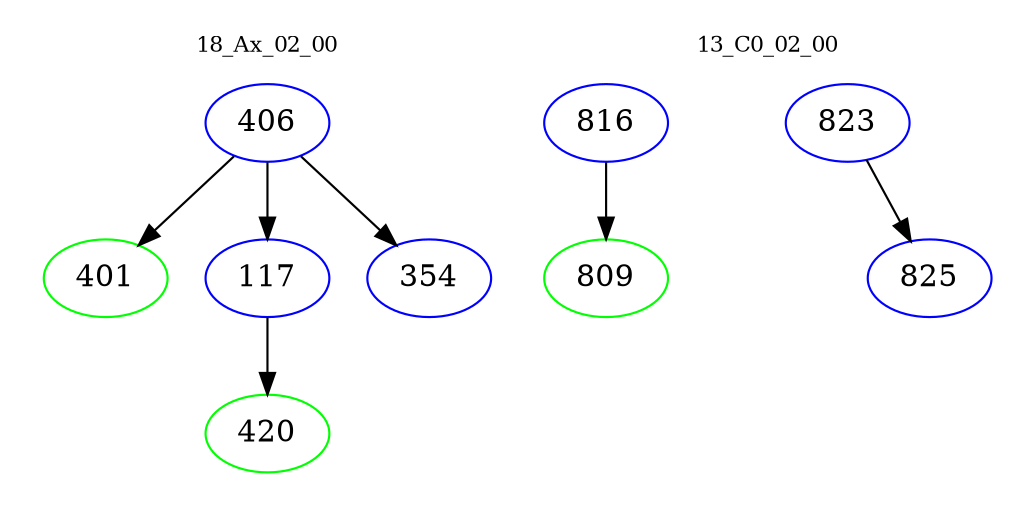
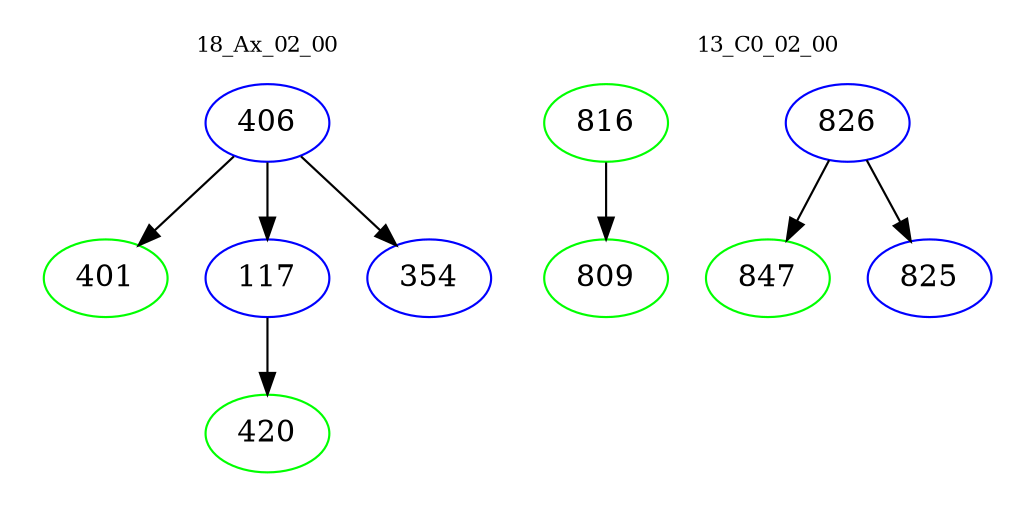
node "816": color blue -> green
node "823": label "823" -> "826"
node "847": added
